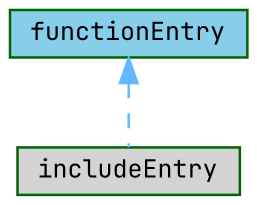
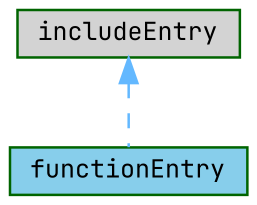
edge "includeEntry" -> "functionEntry": reversed
